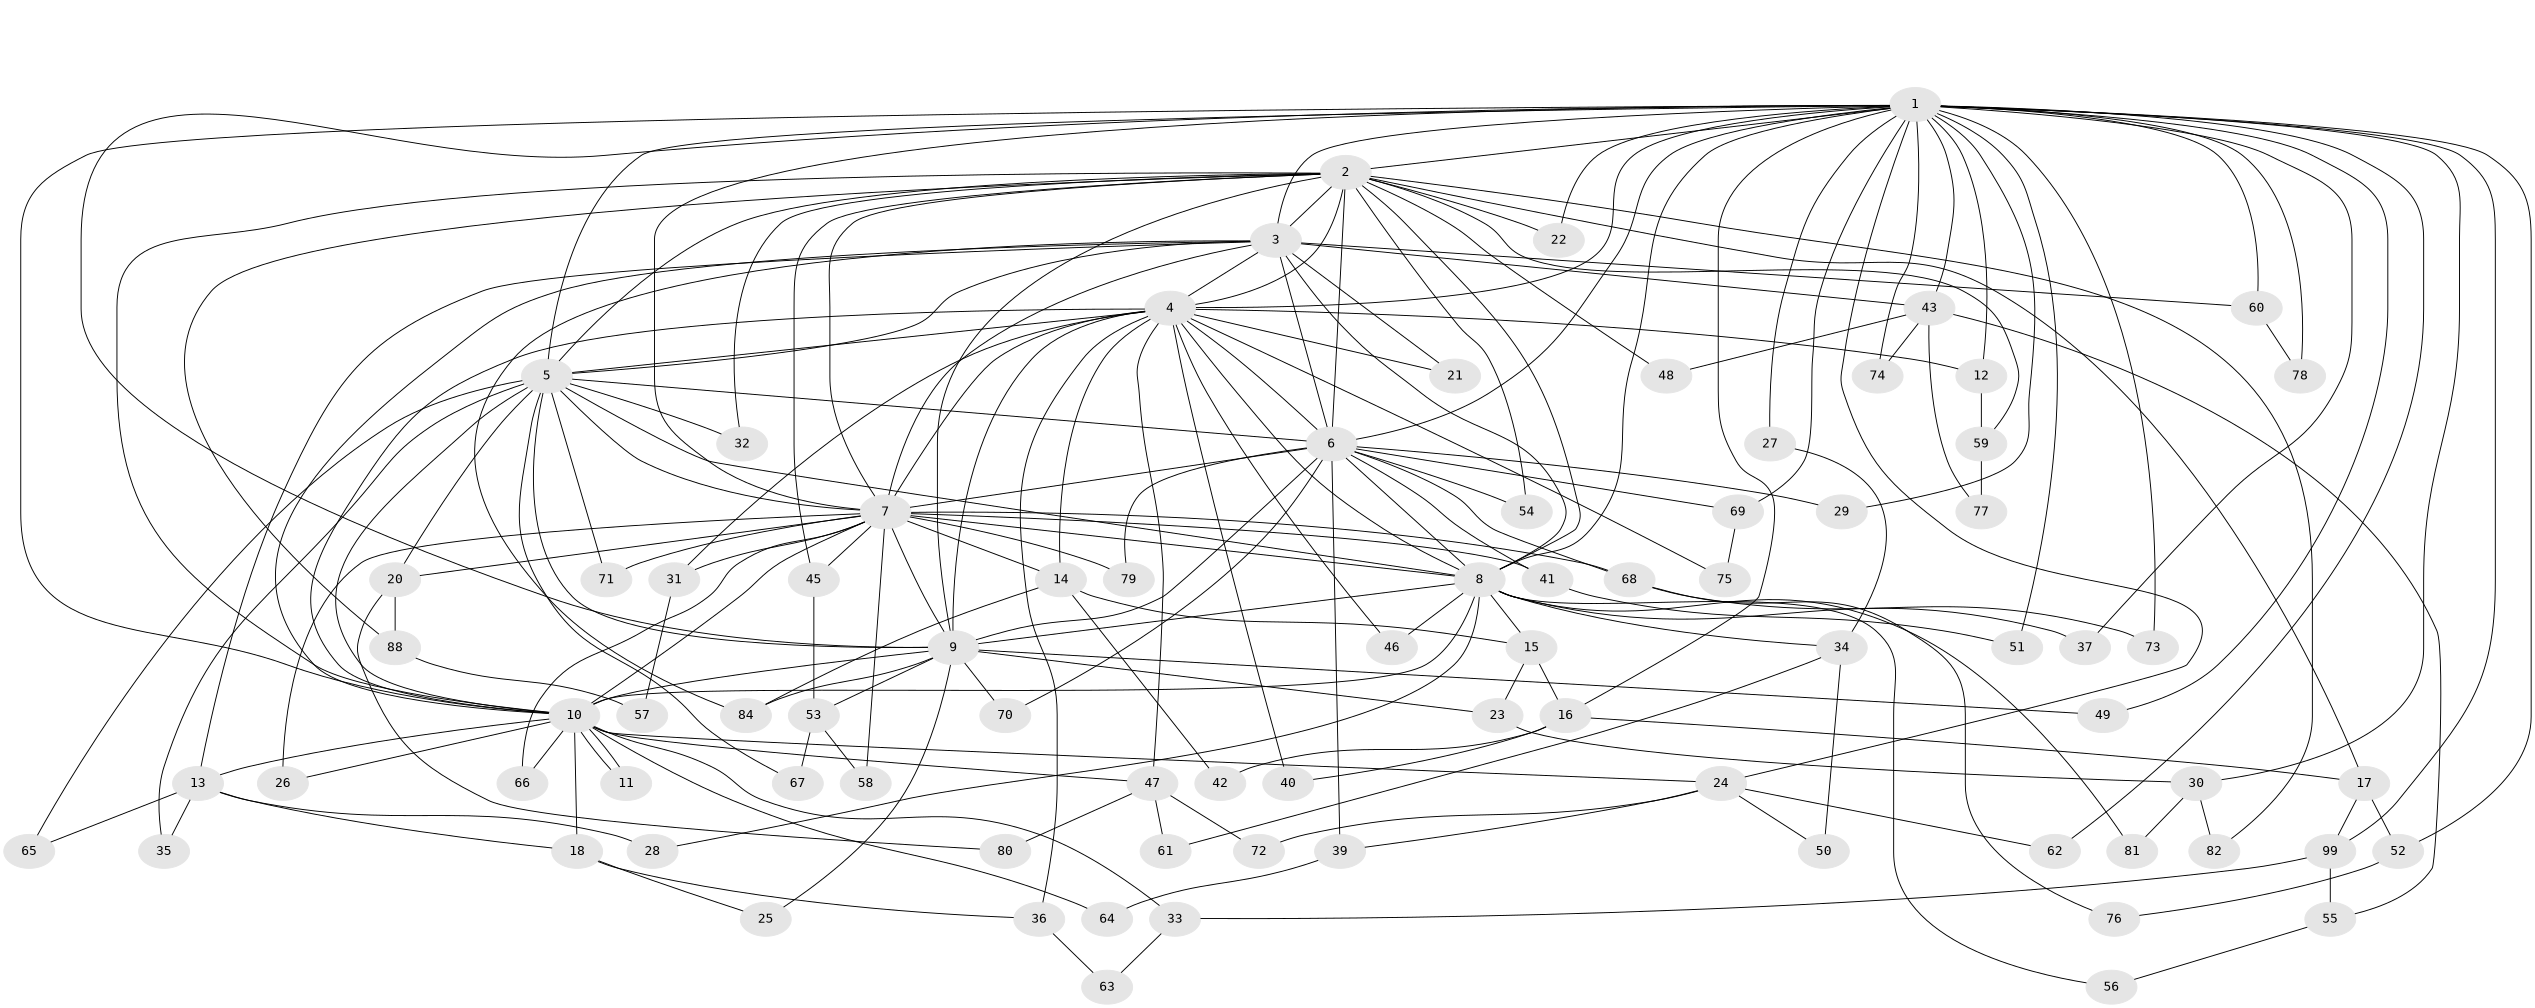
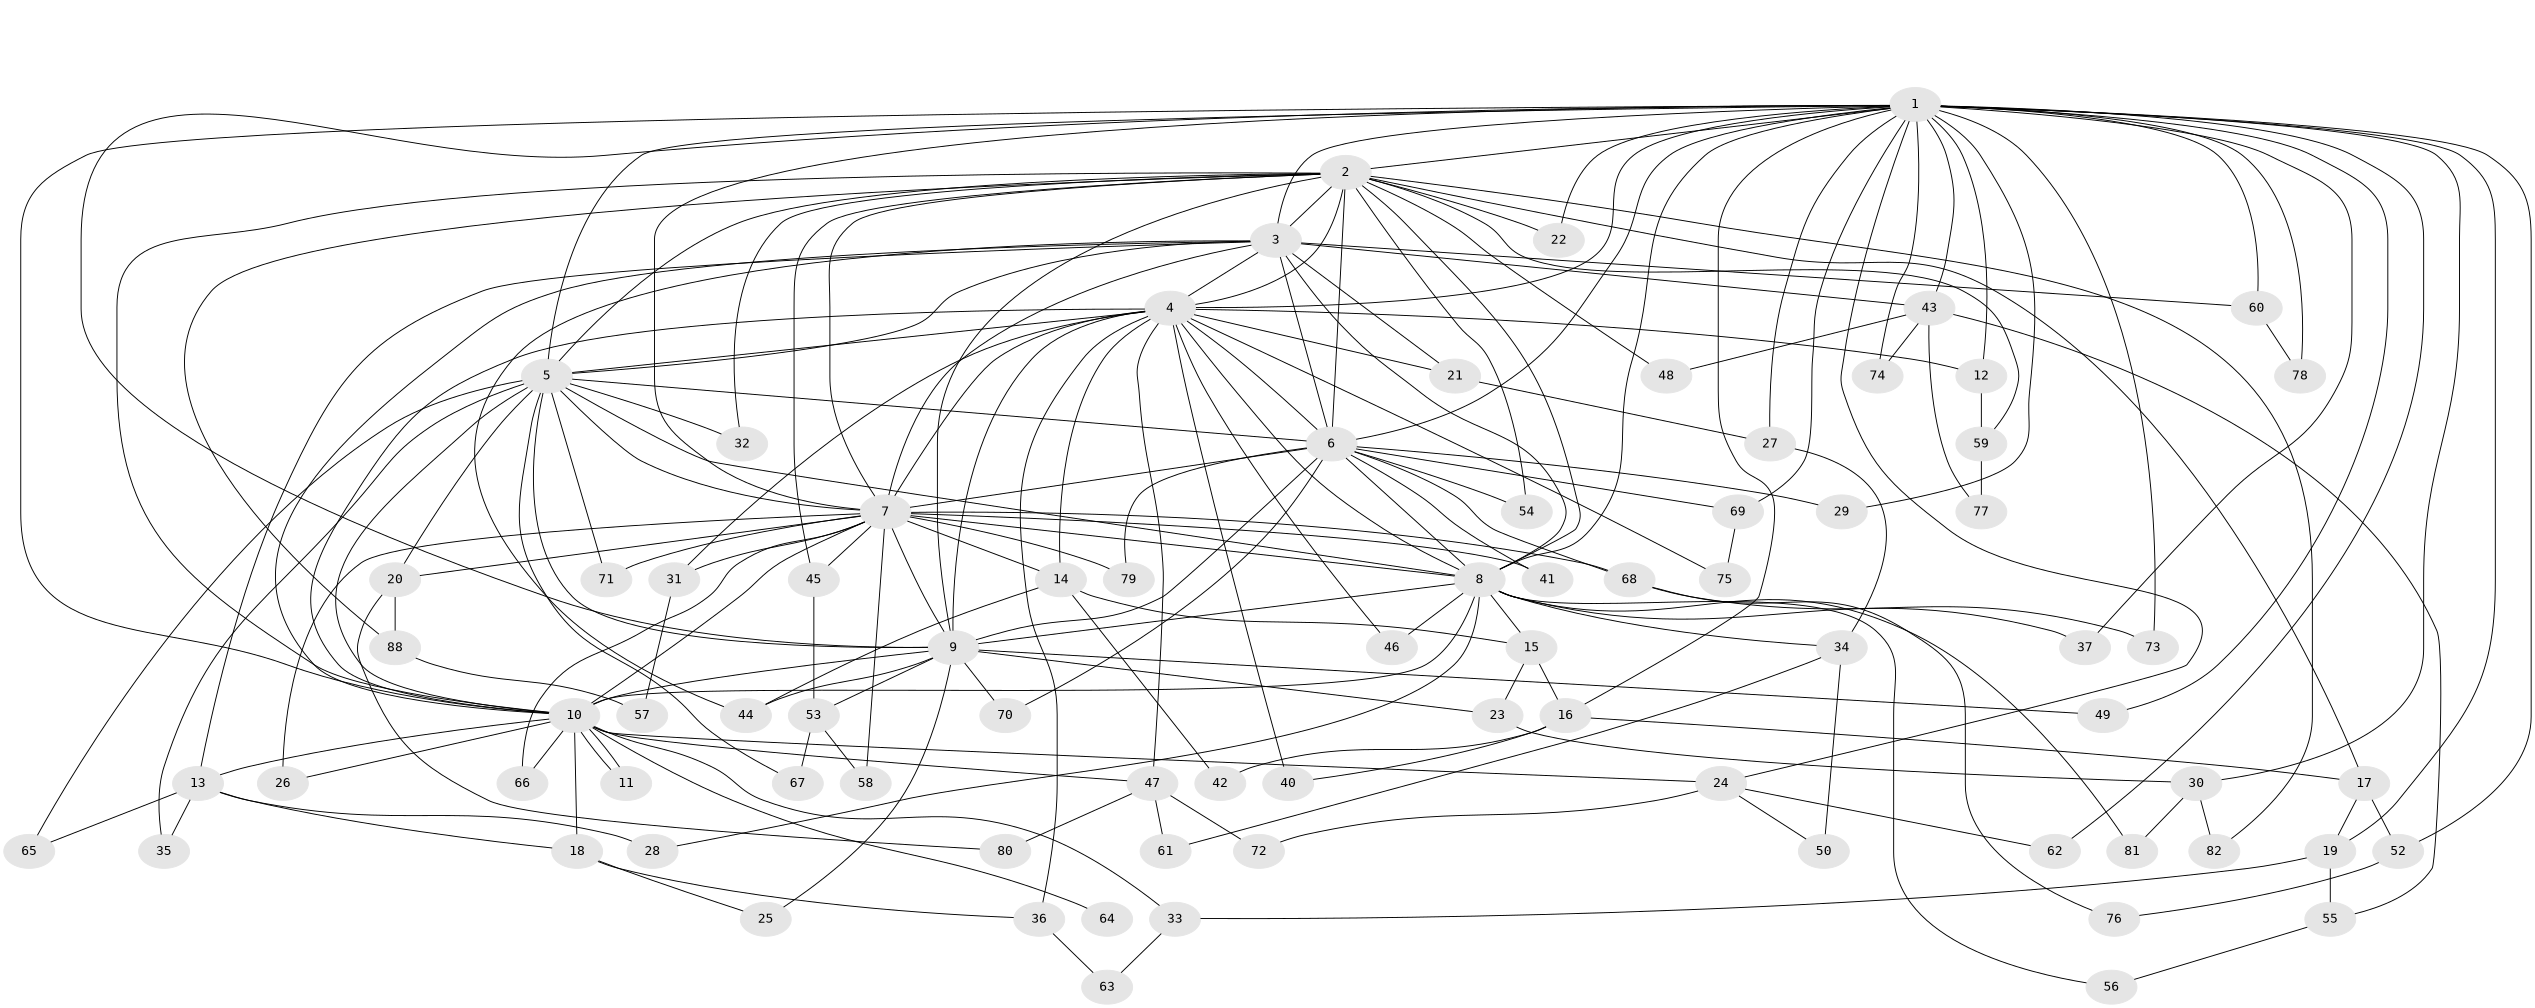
edge "21" -- "27": added
node "51": removed
node "84": label "84" -> "44"
node "39": removed
node "99": label "99" -> "19"
